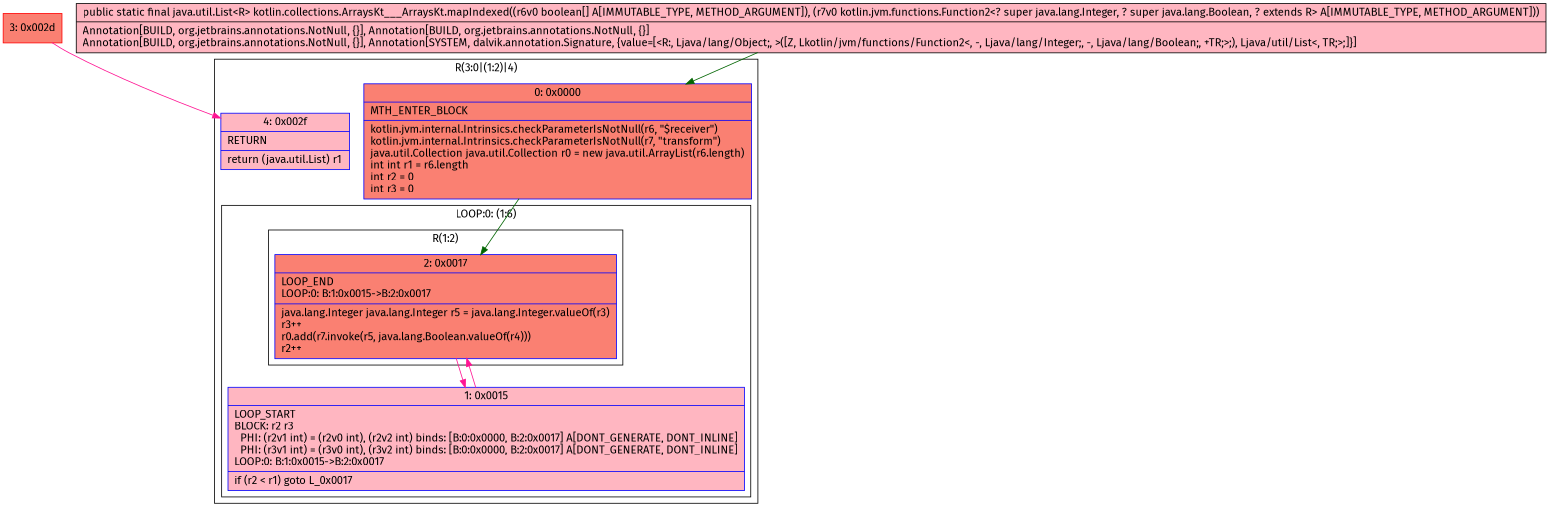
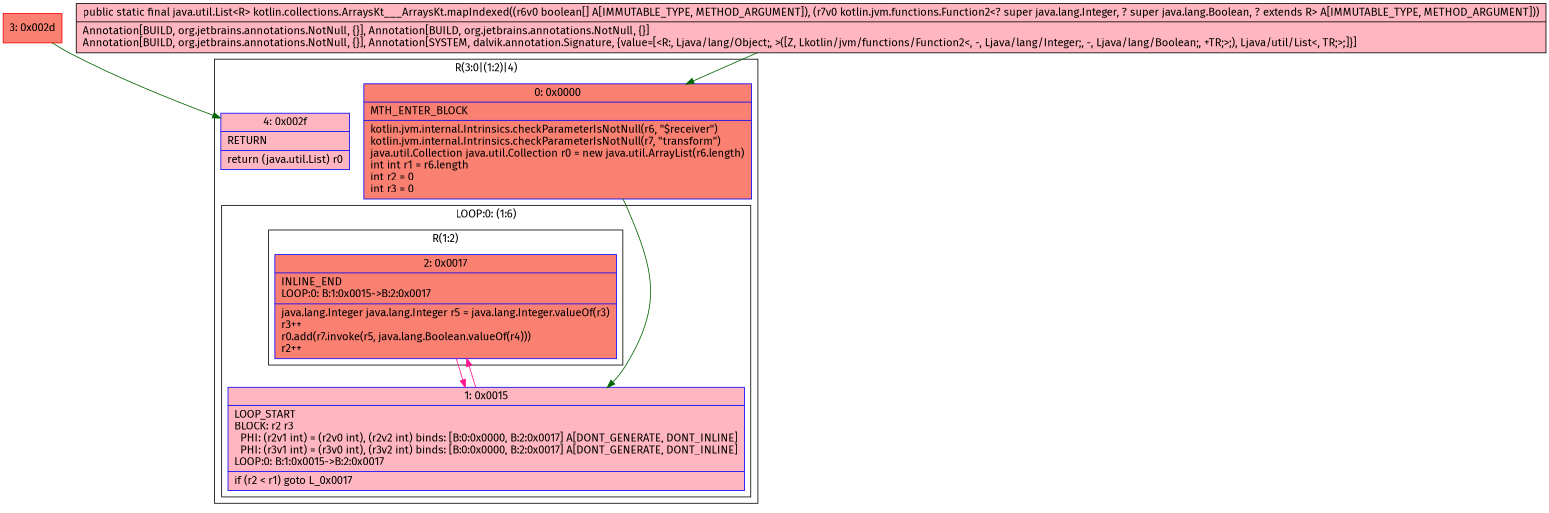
edge "3: 0x002d" -> "4: 0x002f": color deeppink -> darkgreen
node "4: 0x002f": text "return (java.util.List) r1" -> "return (java.util.List) r0"
edge "0: 0x0000" -> "2: 0x0017": now "0: 0x0000" -> "1: 0x0015"
node "2: 0x0017": text "LOOP_END" -> "INLINE_END"
